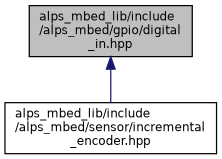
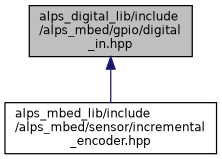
node "alps_mbed_lib/include /alps_mbed/gpio/digital _in.hpp": label "alps_mbed_lib/include /alps_mbed/gpio/digital _in.hpp" -> "alps_digital_lib/include /alps_mbed/gpio/digital _in.hpp"
